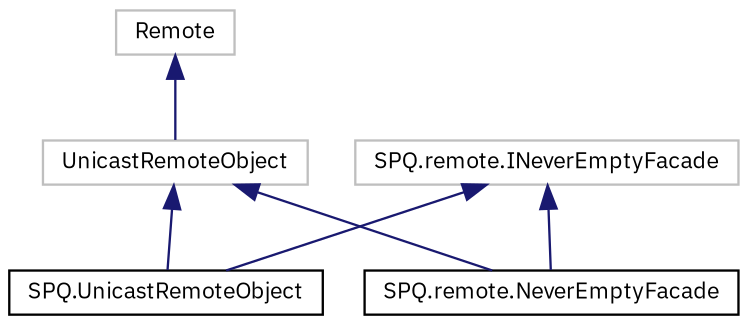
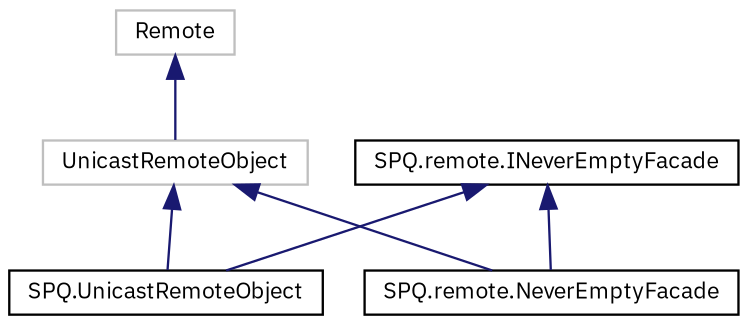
node "SPQ.remote.INeverEmptyFacade": color grey75 -> black
